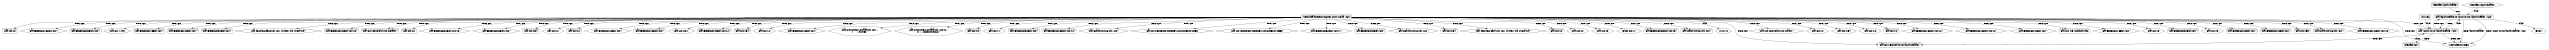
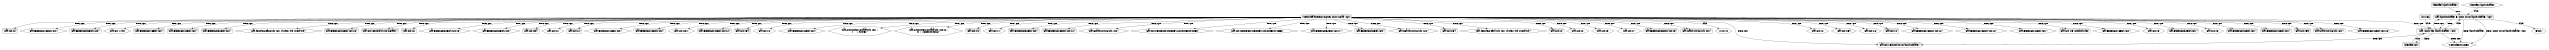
node "(Call,ldp_tlv_header = (const struct ldp_tlv_header *)tptr)": label "(Call,ldp_tlv_header = (const struct ldp_tlv_header *)tptr)" -> "(Call,ldp_ndo_header = (const struct ldp_tlv_header *)tptr)"
edge "(MethodParameterIn,register const u_char *tptr)" -> "(MethodReturn,RET)": removed, label "DDG: tptr"
node "(Block,tptr+7)": label "(Block,tptr+7)" -> "(Call,tptr+7)"
node "(Call,tptr+=sizeof(struct in_addr))": removed
node "(Call,(const struct ldp_tlv_header *)tptr)": label "(Call,(const struct ldp_tlv_header *)tptr)" -> "(Call,(const tlen ldp_tlv_header *)tptr)"
